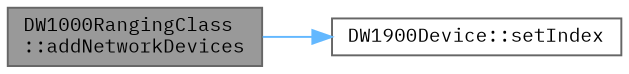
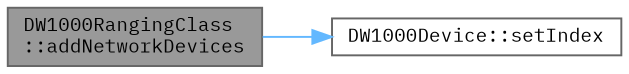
node "DW1900Device::setIndex": label "DW1900Device::setIndex" -> "DW1000Device::setIndex"
